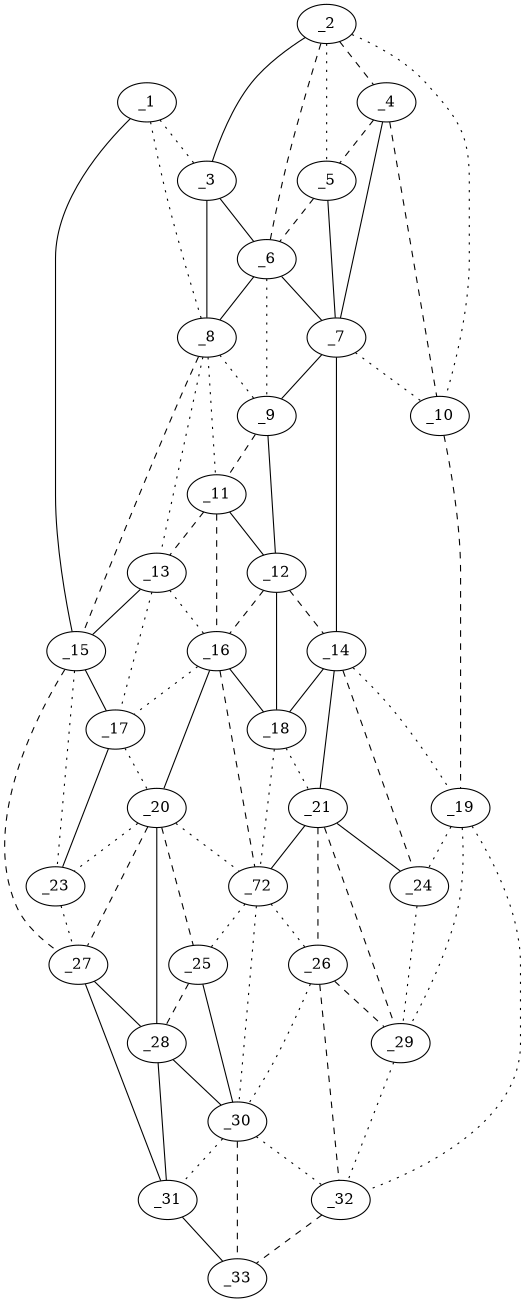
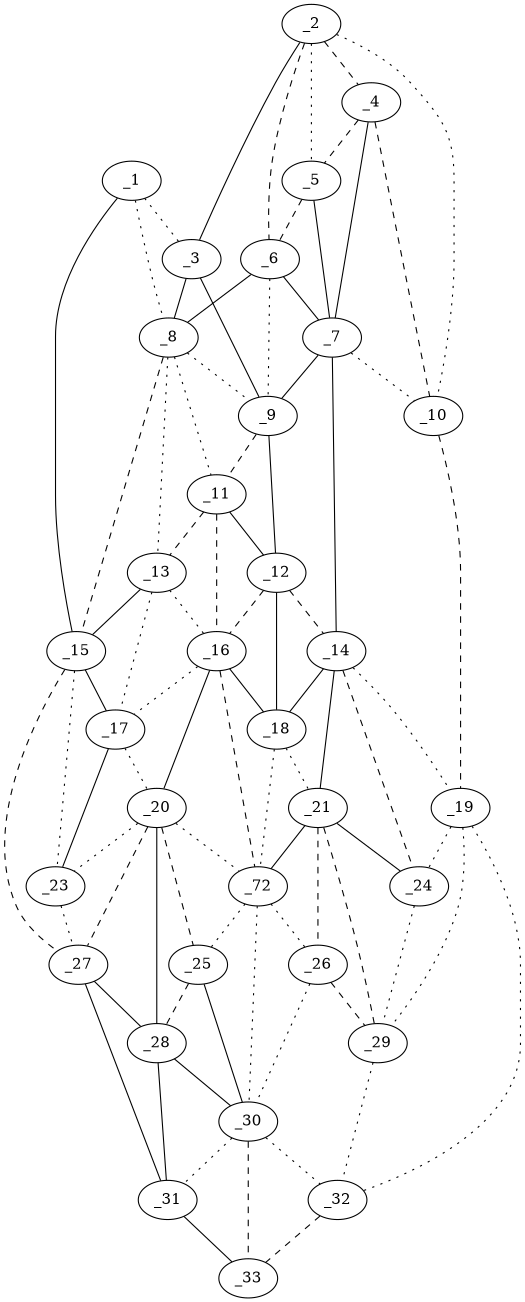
edge "_3" -- "_6": now "_3" -- "_9"
edge "_26" -- "_32": removed
